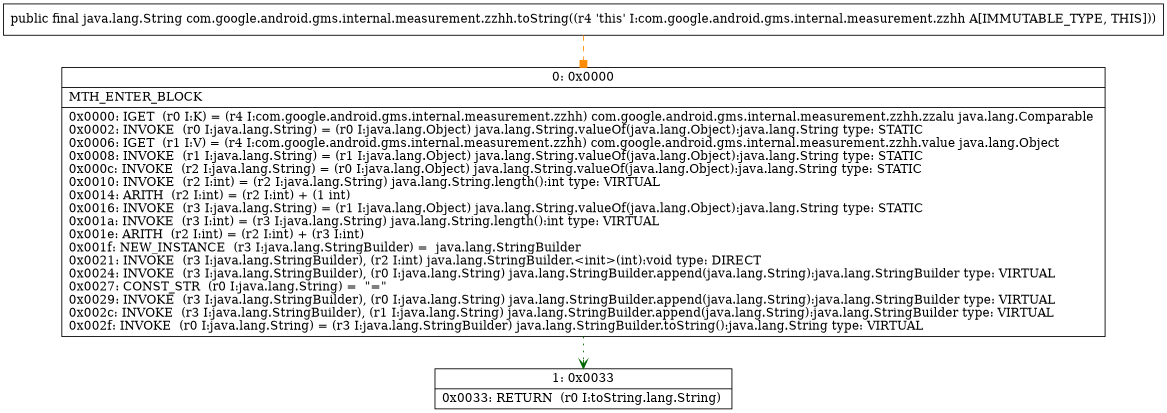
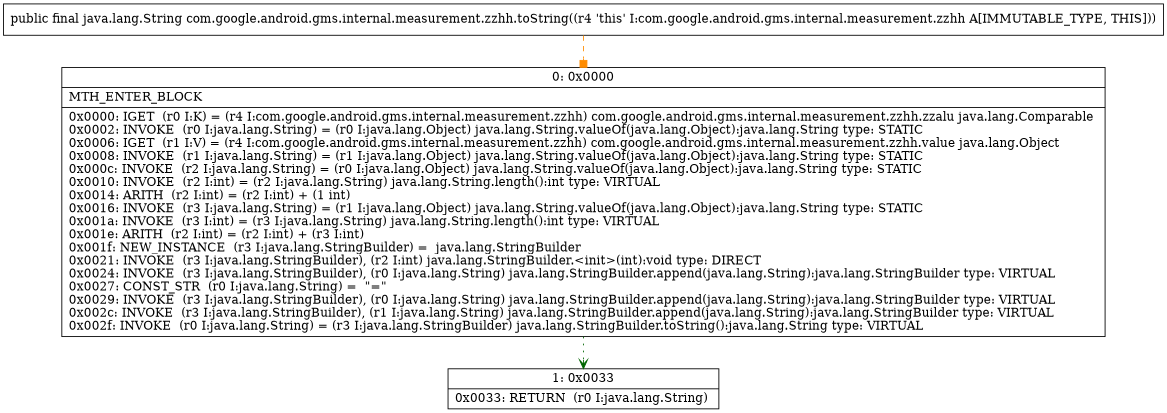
node "1: 0x0033": text "0x0033: RETURN  (r0 I:toString.lang.String)" -> "0x0033: RETURN  (r0 I:java.lang.String)"
